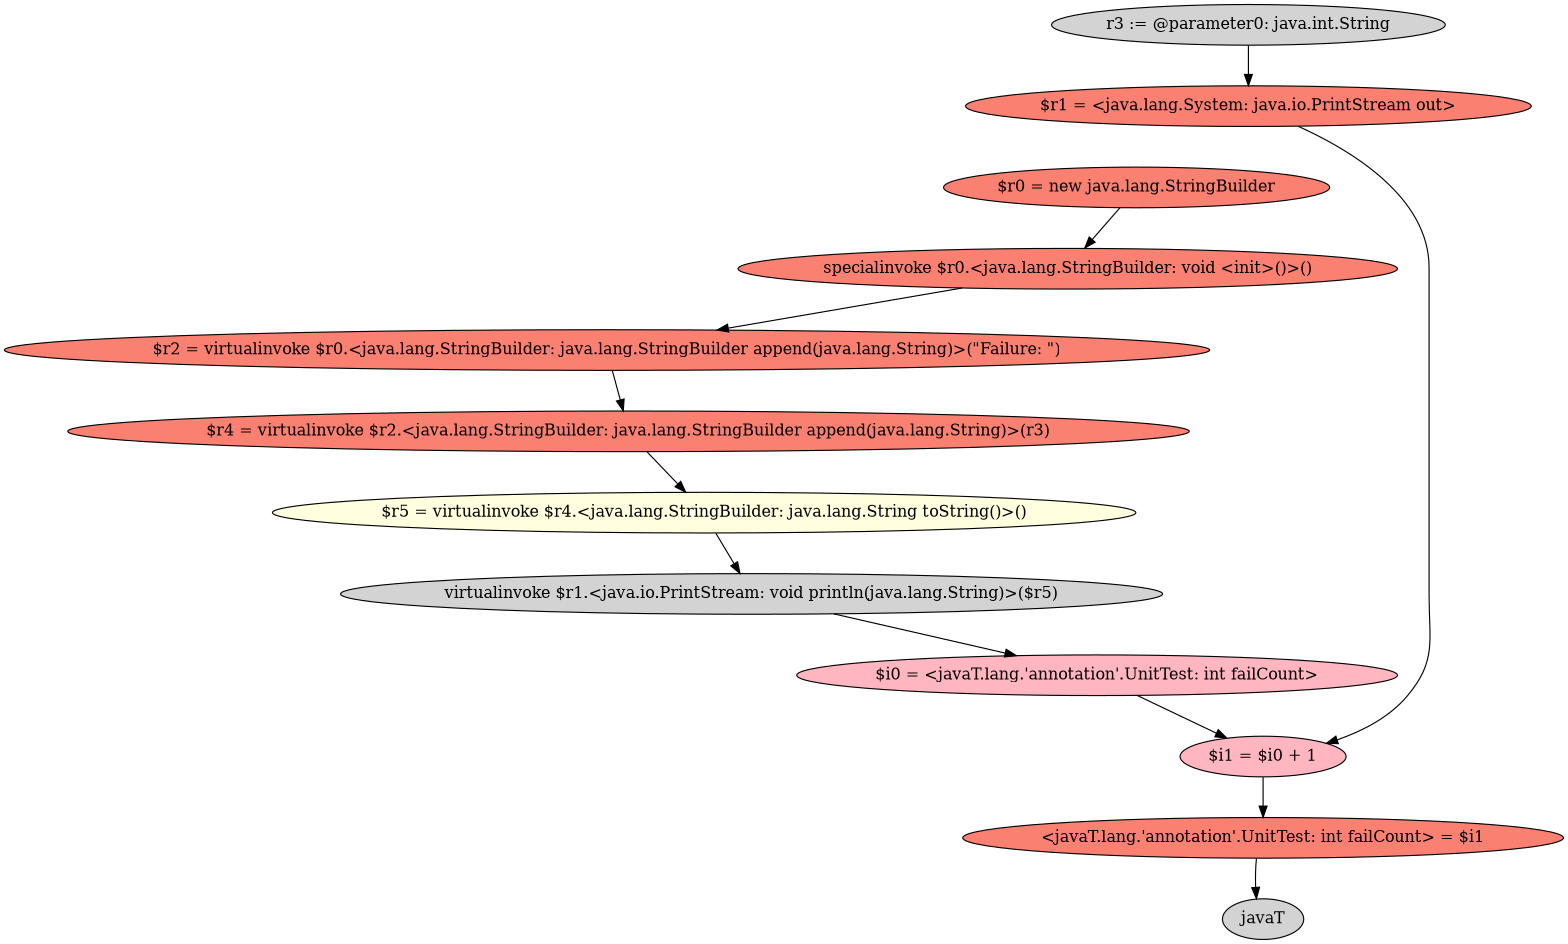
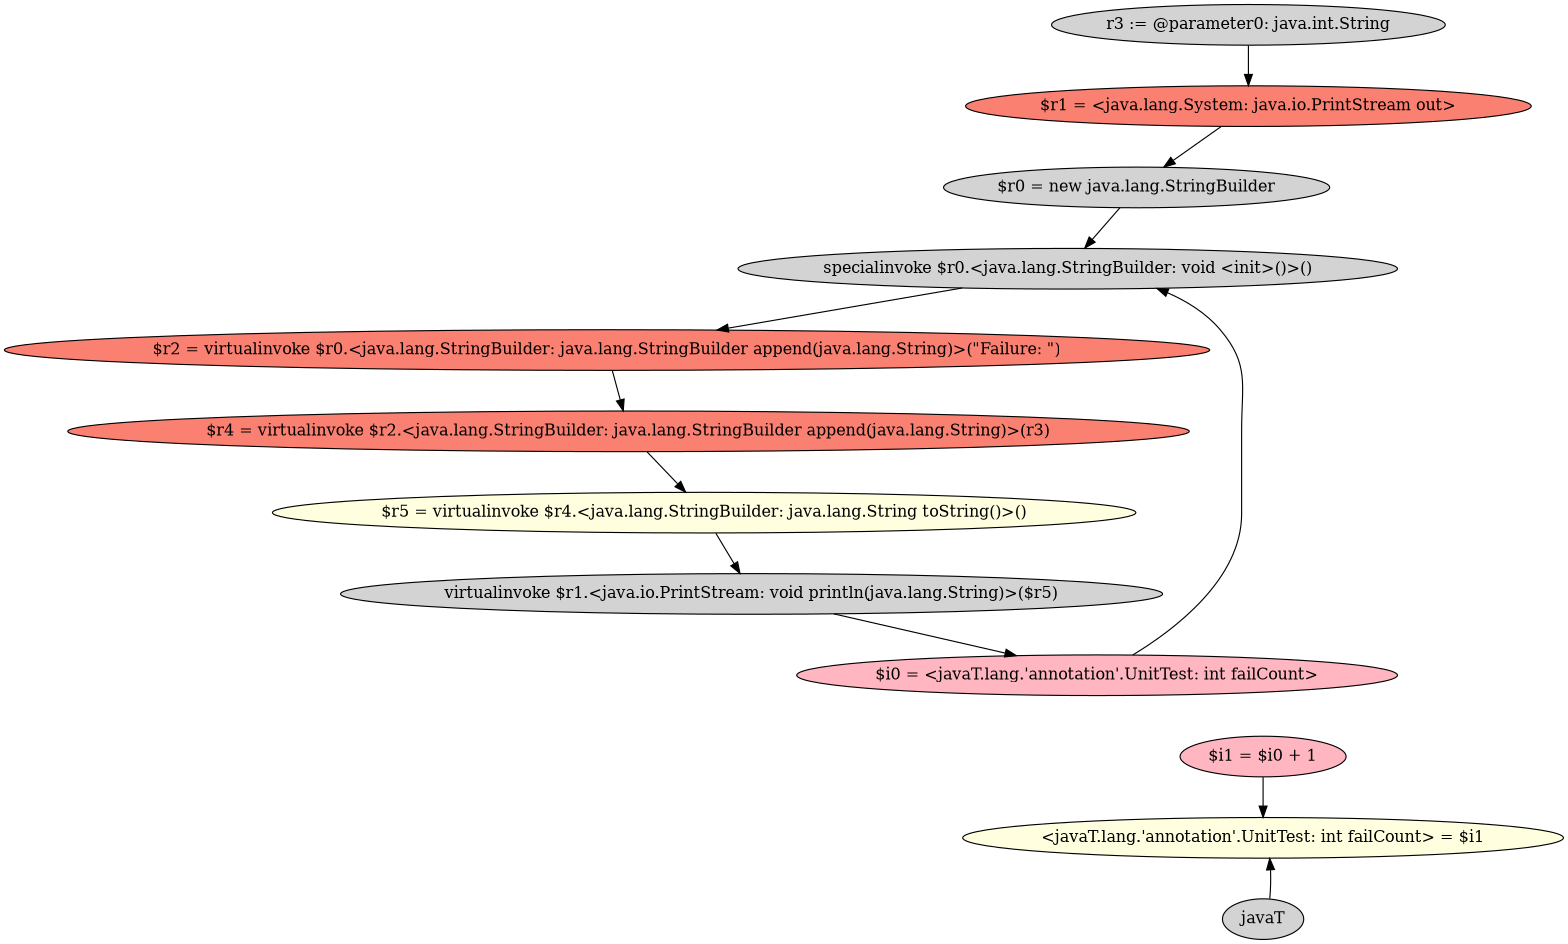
node "$r0 = new java.lang.StringBuilder": fillcolor salmon -> lightgrey
node "specialinvoke $r0.<java.lang.StringBuilder: void <init>()>()": fillcolor salmon -> lightgrey
edge "$r1 = <java.lang.System: java.io.PrintStream out>" -> "$i1 = $i0 + 1": now "$r1 = <java.lang.System: java.io.PrintStream out>" -> "$r0 = new java.lang.StringBuilder"
edge "$i0 = <javaT.lang.'annotation'.UnitTest: int failCount>" -> "$i1 = $i0 + 1": now "$i0 = <javaT.lang.'annotation'.UnitTest: int failCount>" -> "specialinvoke $r0.<java.lang.StringBuilder: void <init>()>()"
node "<javaT.lang.'annotation'.UnitTest: int failCount> = $i1": fillcolor salmon -> lightyellow
edge "<javaT.lang.'annotation'.UnitTest: int failCount> = $i1" -> "javaT": reversed
